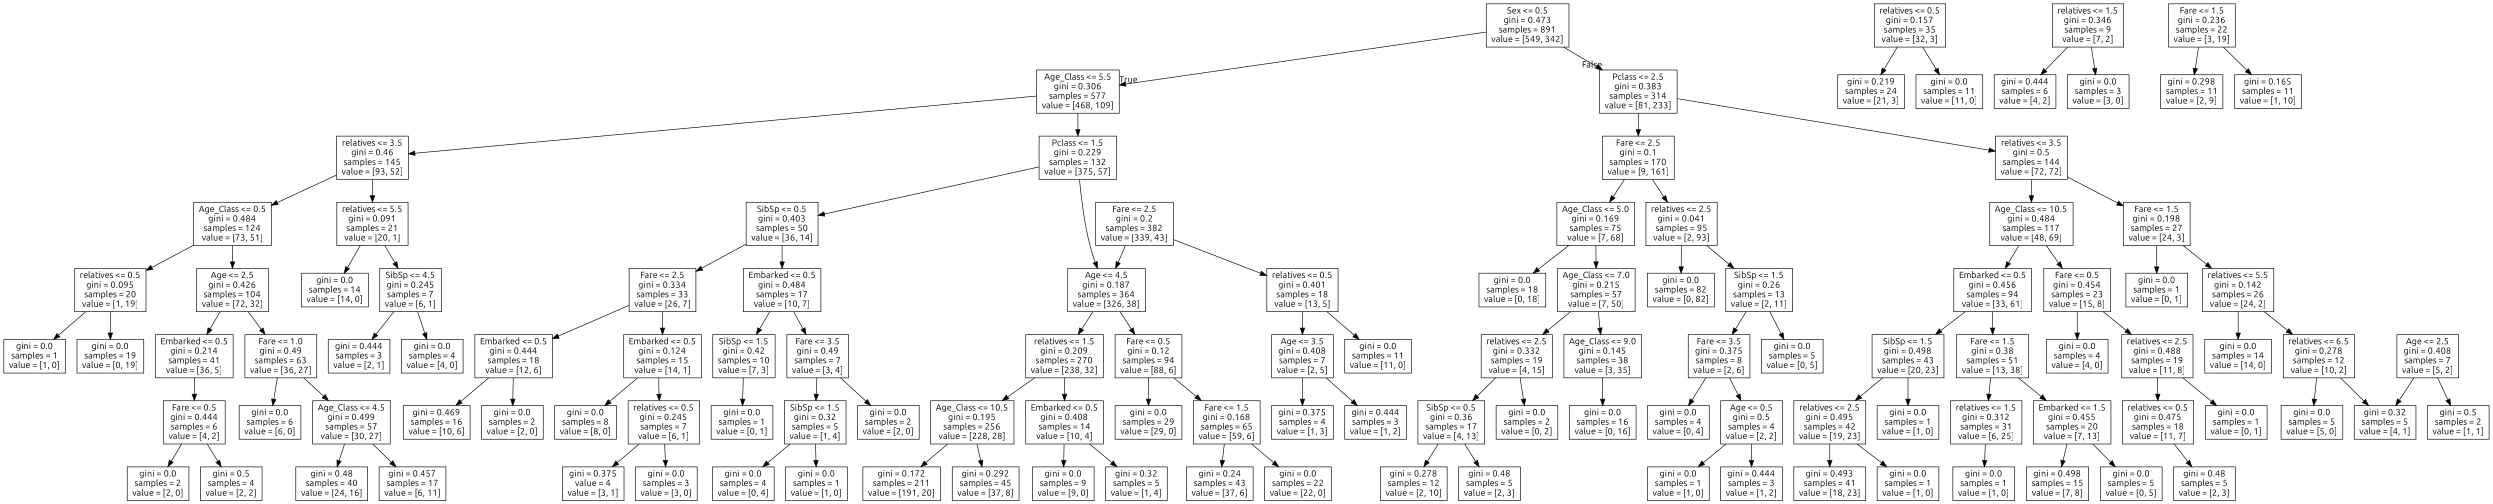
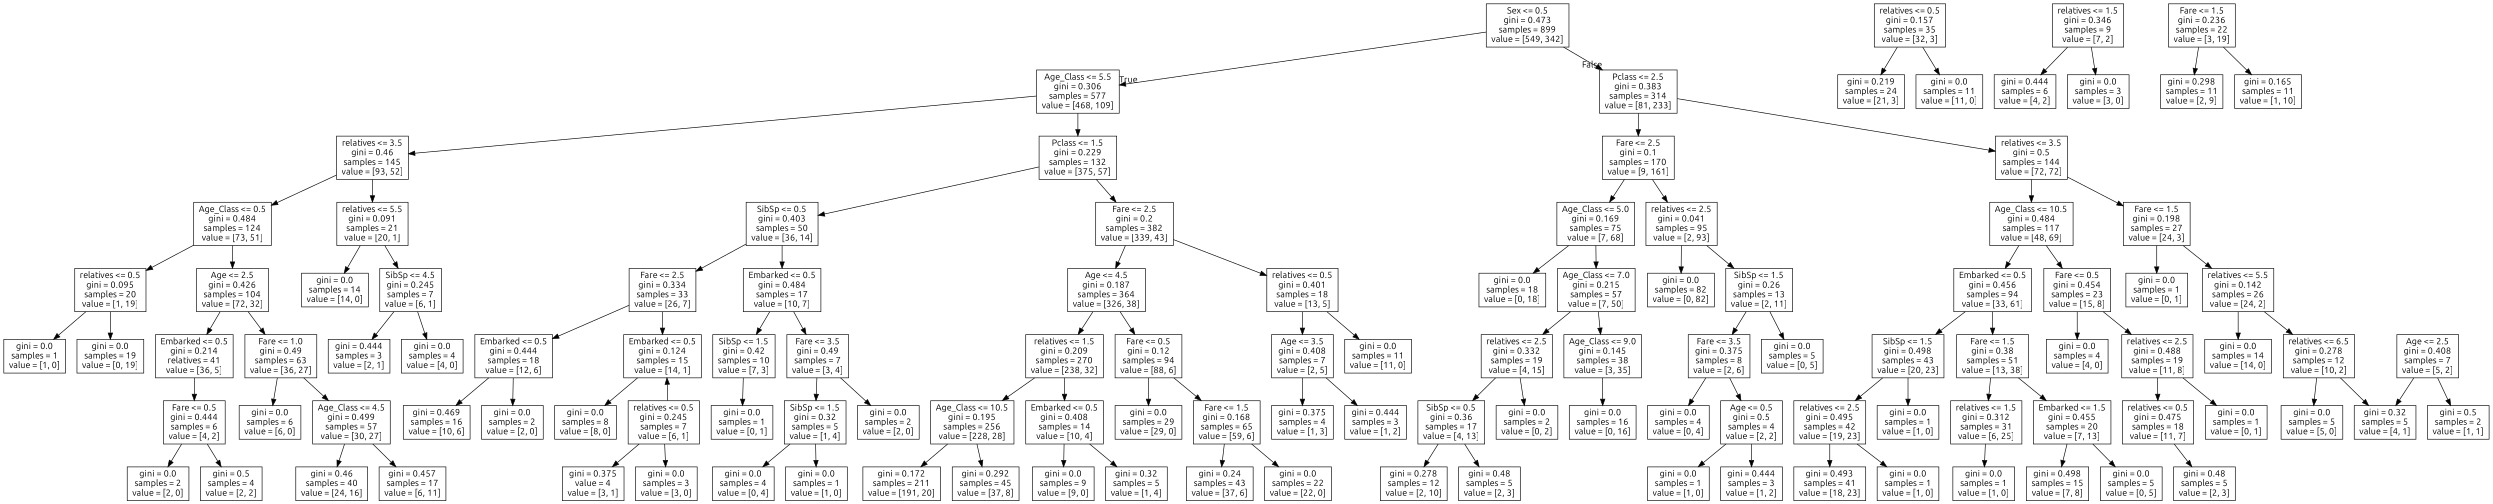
node "Sex <= 0.5 gini = 0.473 samples = 891 value = [549, 342]": label "Sex <= 0.5 gini = 0.473 samples = 891 value = [549, 342]" -> "Sex <= 0.5 gini = 0.473 samples = 899 value = [549, 342]"
edge "Pclass <= 1.5 gini = 0.229 samples = 132 value = [375, 57]" -> "Age <= 4.5 gini = 0.187 samples = 364 value = [326, 38]": now "Pclass <= 1.5 gini = 0.229 samples = 132 value = [375, 57]" -> "Fare <= 2.5 gini = 0.2 samples = 382 value = [339, 43]"
node "Embarked <= 0.5 gini = 0.214 samples = 41 value = [36, 5]": label "Embarked <= 0.5 gini = 0.214 samples = 41 value = [36, 5]" -> "Embarked <= 0.5 gini = 0.214 relatives = 41 value = [36, 5]"
edge "Embarked <= 0.5 gini = 0.124 samples = 15 value = [14, 1]" -> "relatives <= 0.5 gini = 0.245 samples = 7 value = [6, 1]": reversed
node "gini = 0.48 samples = 40 value = [24, 16]": label "gini = 0.48 samples = 40 value = [24, 16]" -> "gini = 0.46 samples = 40 value = [24, 16]"
